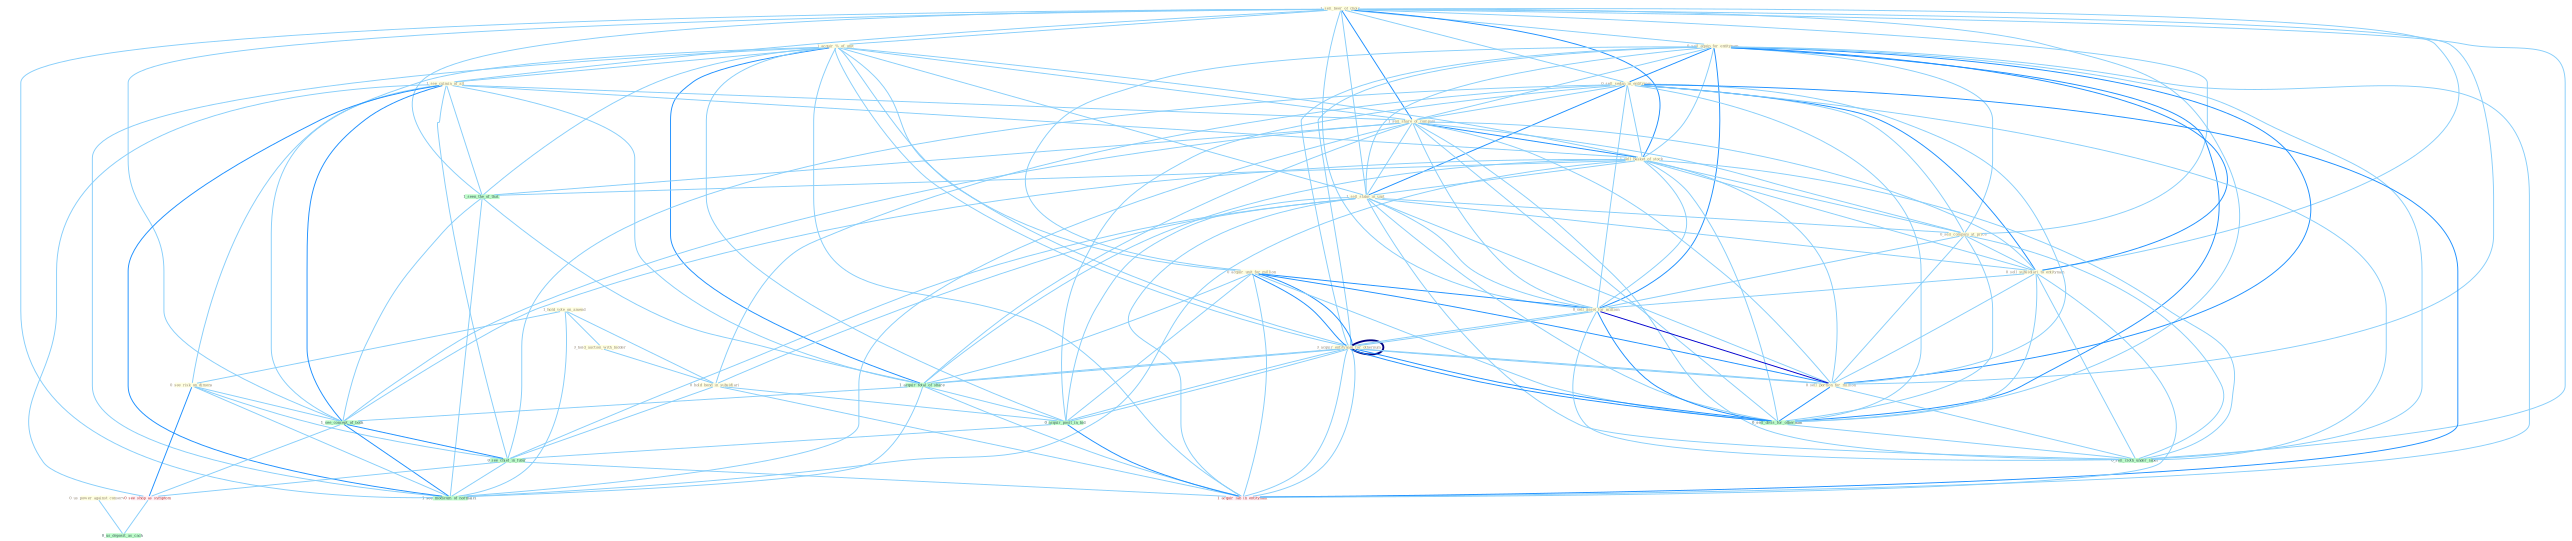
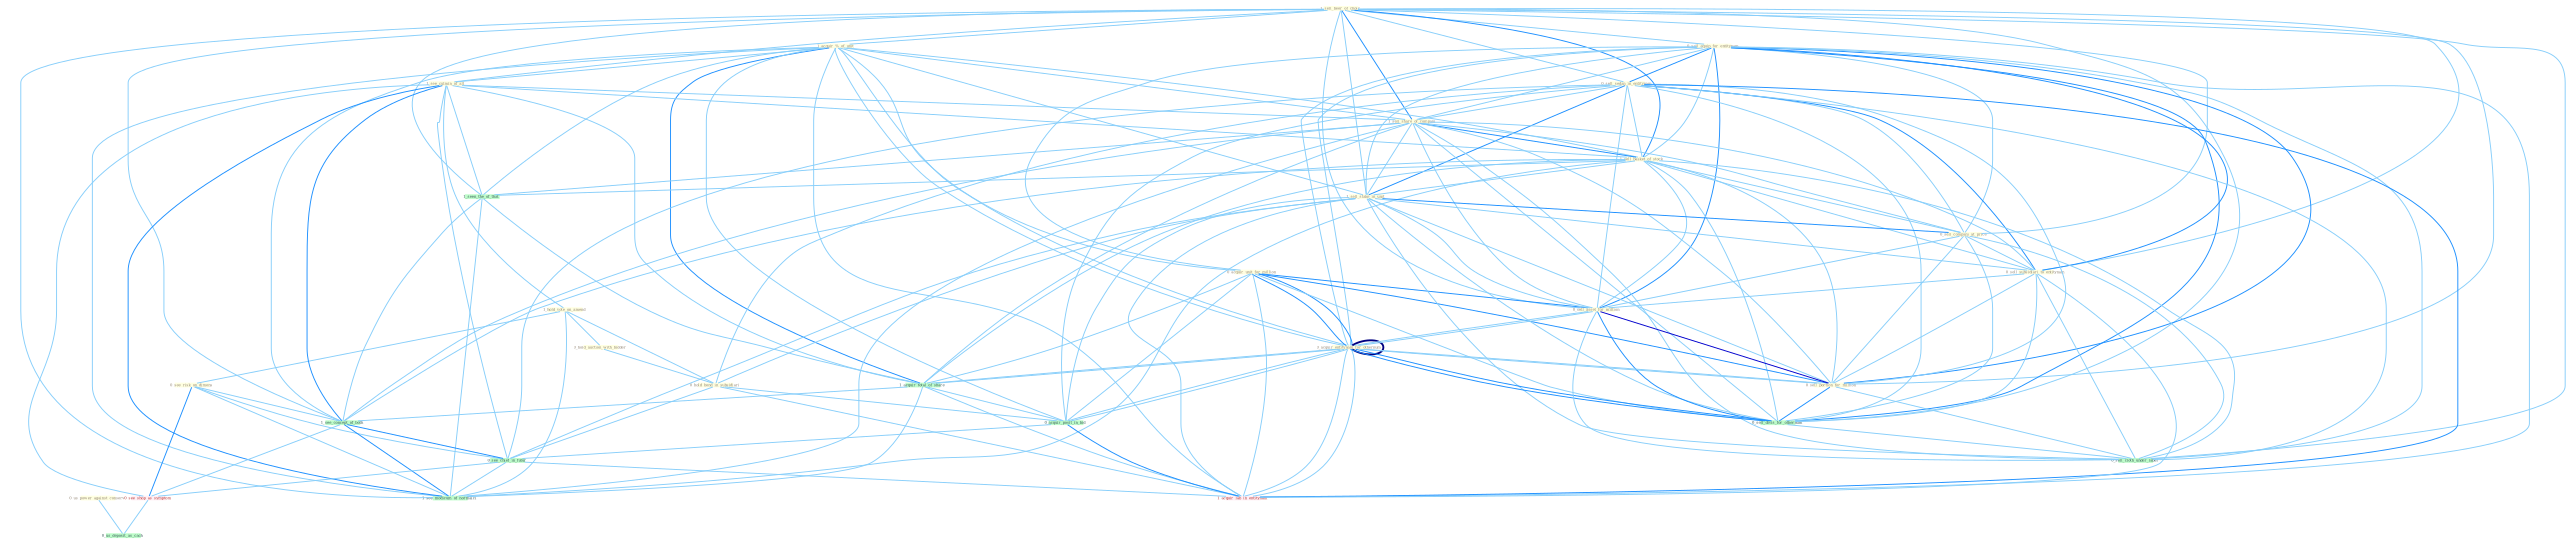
edge "1_see_culmin_of_all" -- "0_see_risk_on_dimens": now "1_see_culmin_of_all" -- "1_hold_vote_on_amend"
edge "1_sell_stake_in_unit" -- "0_sell_compani_at_price": color #87cefa -> #1e90ff
